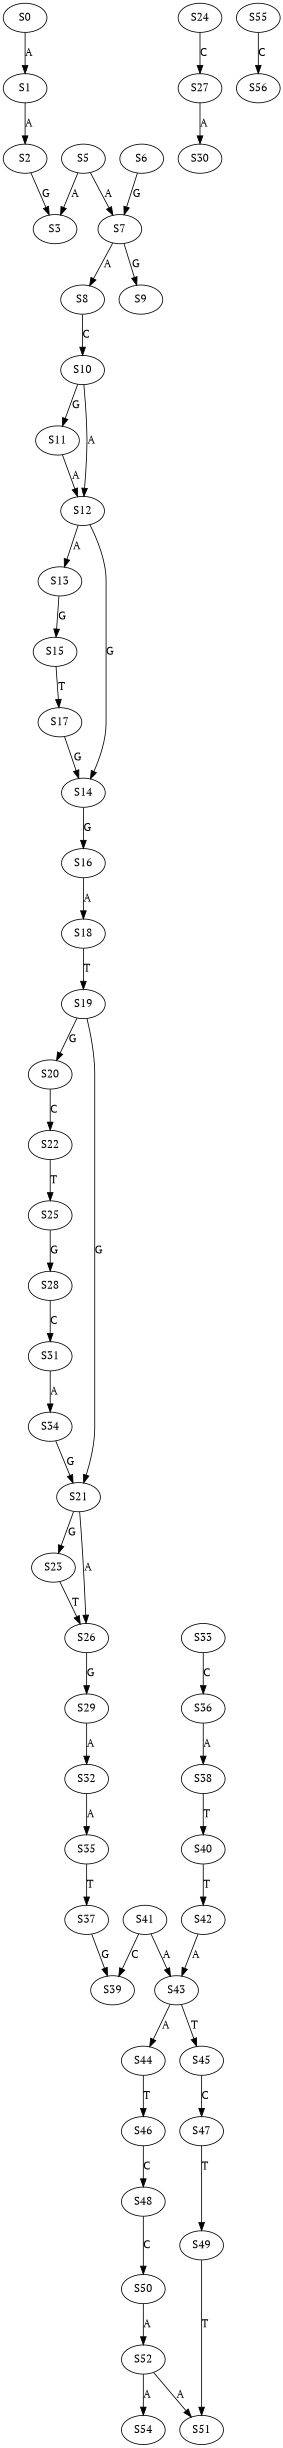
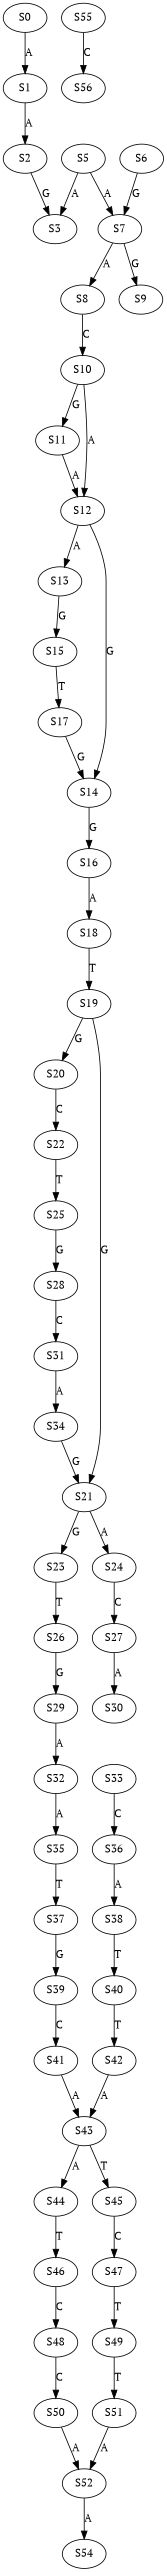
edge "S21" -> "S26": now "S21" -> "S24"
edge "S41" -> "S39": reversed
edge "S52" -> "S51": reversed
